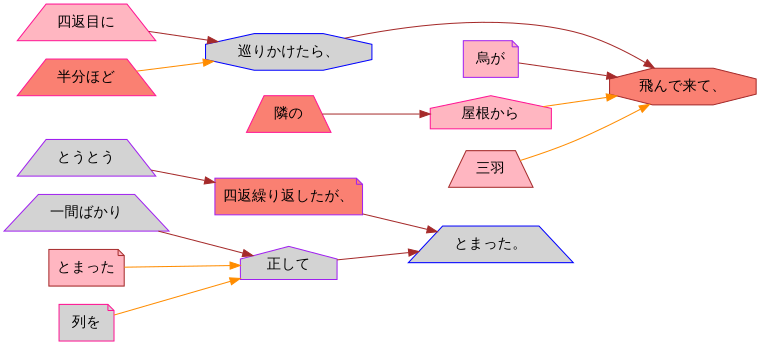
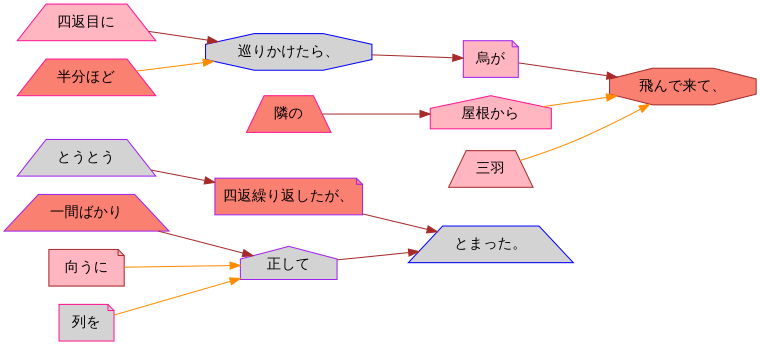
edge "巡りかけたら、" -> "飛んで来て、": now "巡りかけたら、" -> "烏が"
node "一間ばかり": fillcolor lightgrey -> salmon
node "とまった": label "とまった" -> "向うに"
